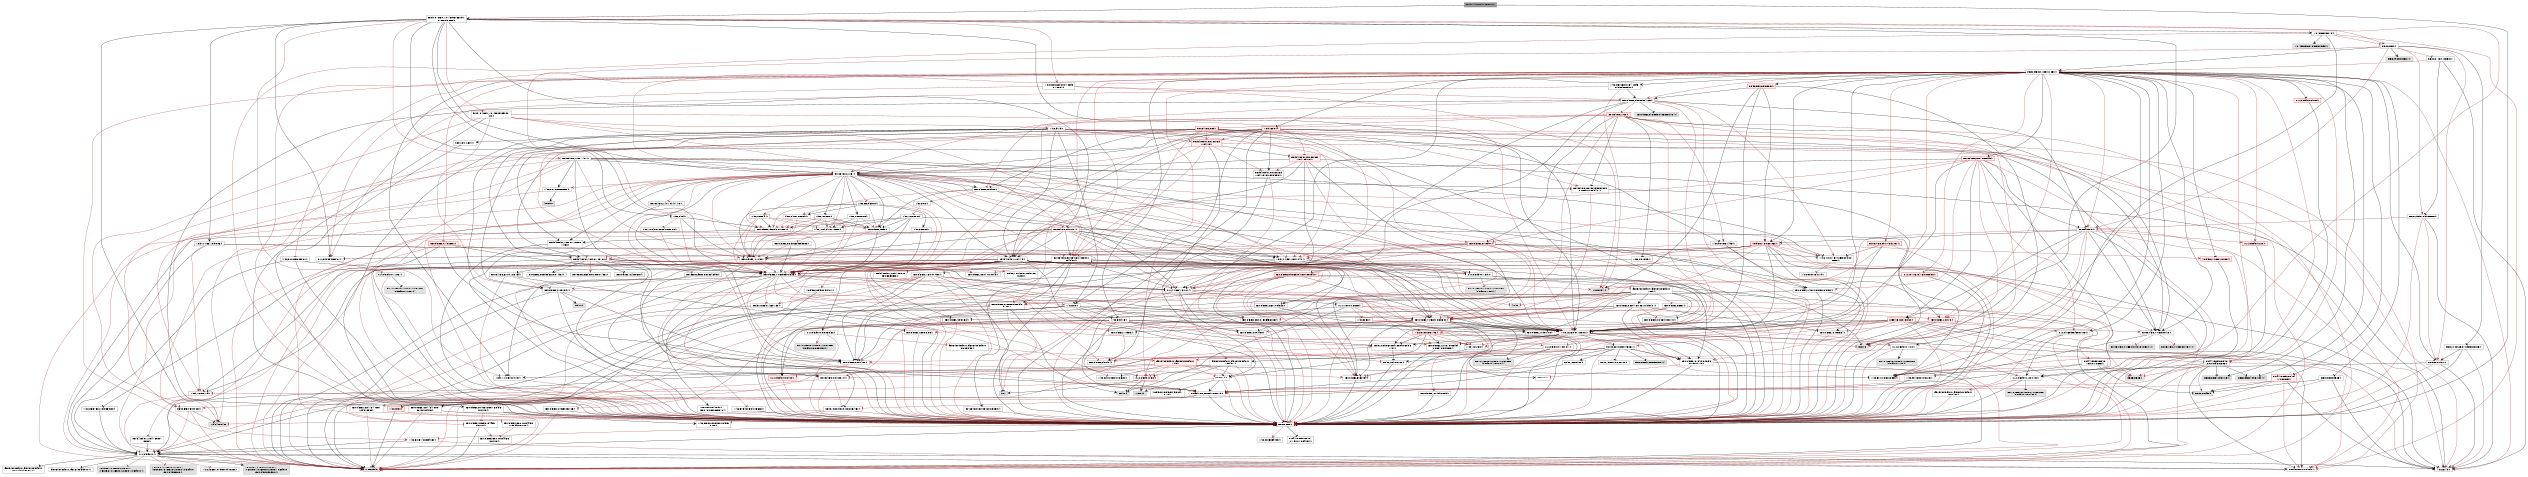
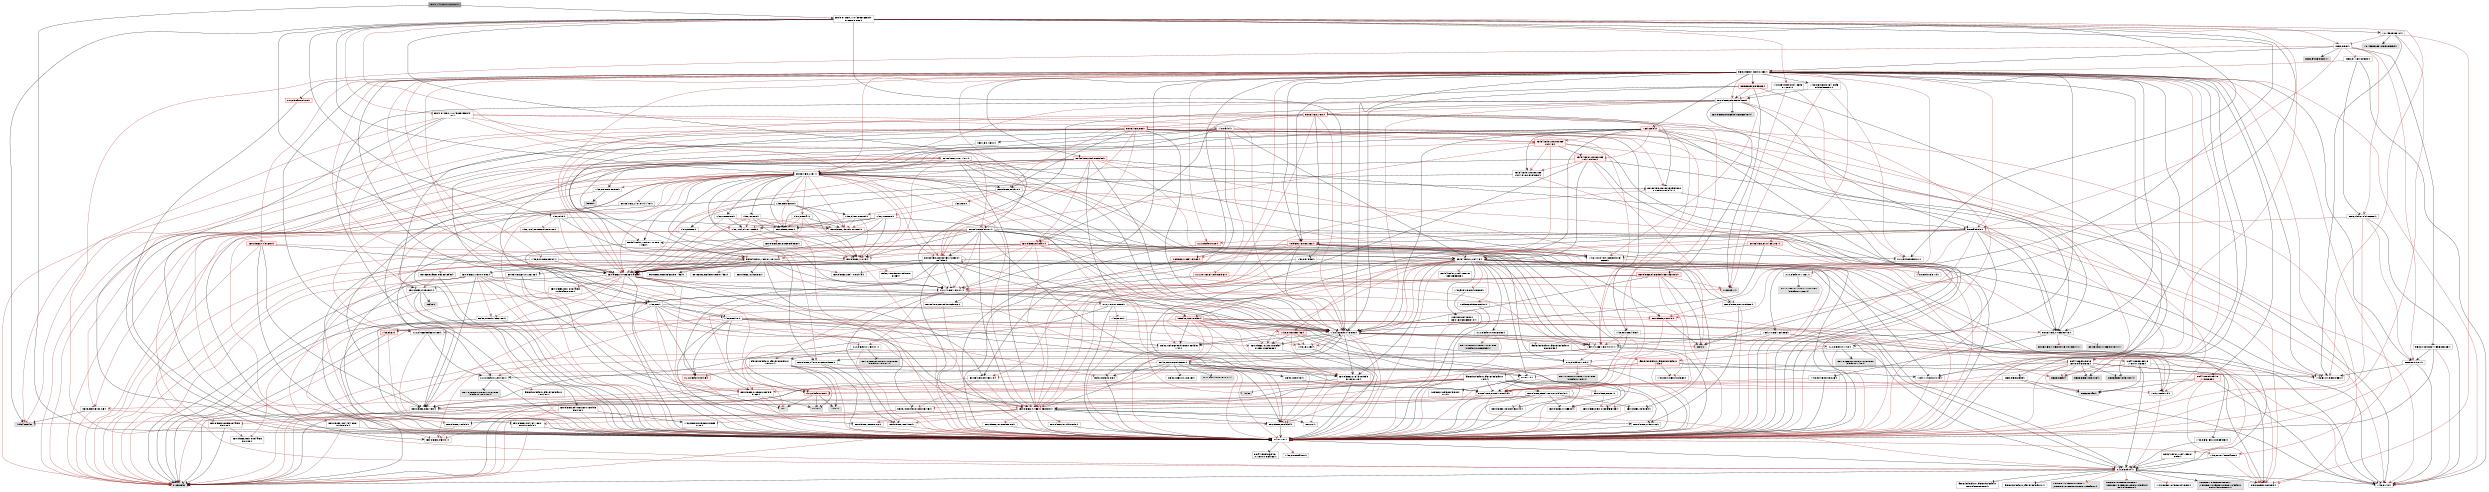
edge "Algo/IntroSort.h" -> "Templates/IdentityFunctor.h": color black -> brown
node "Containers/BitArray.h": color red -> grey40
edge "Math/UnrealMathUtility.h" -> "Misc/AssertionMacros.h": reversed
